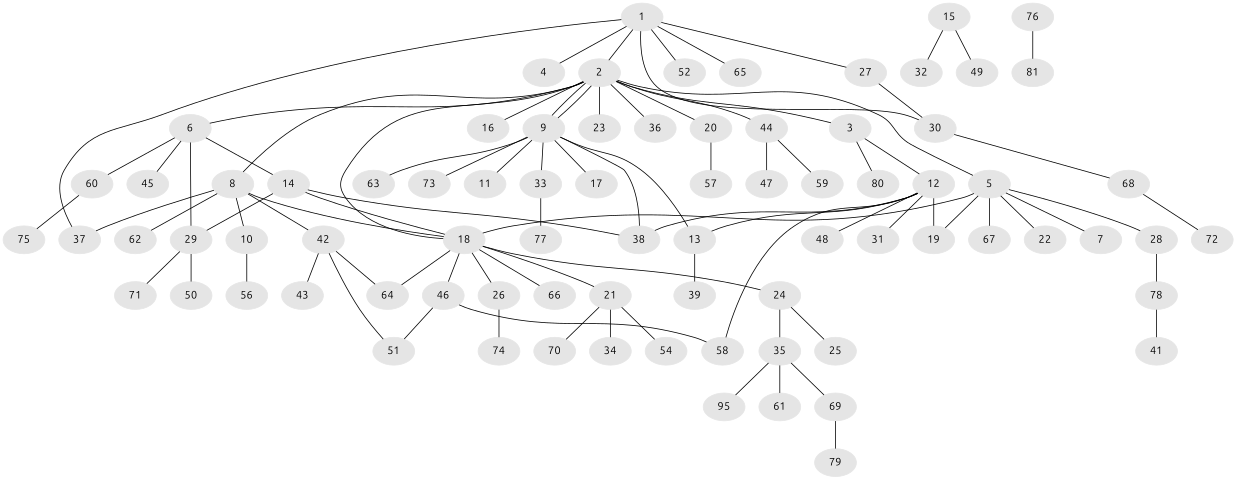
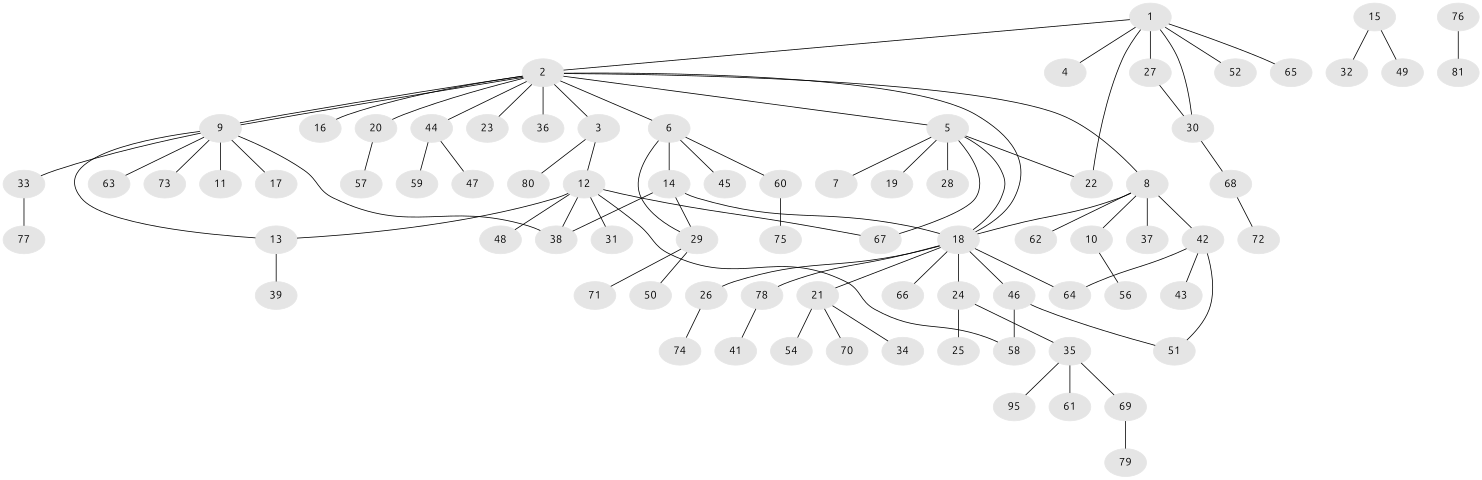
edge "1" -- "37": now "1" -- "22"
edge "12" -- "19": now "12" -- "67"
edge "28" -- "78": now "18" -- "78"
